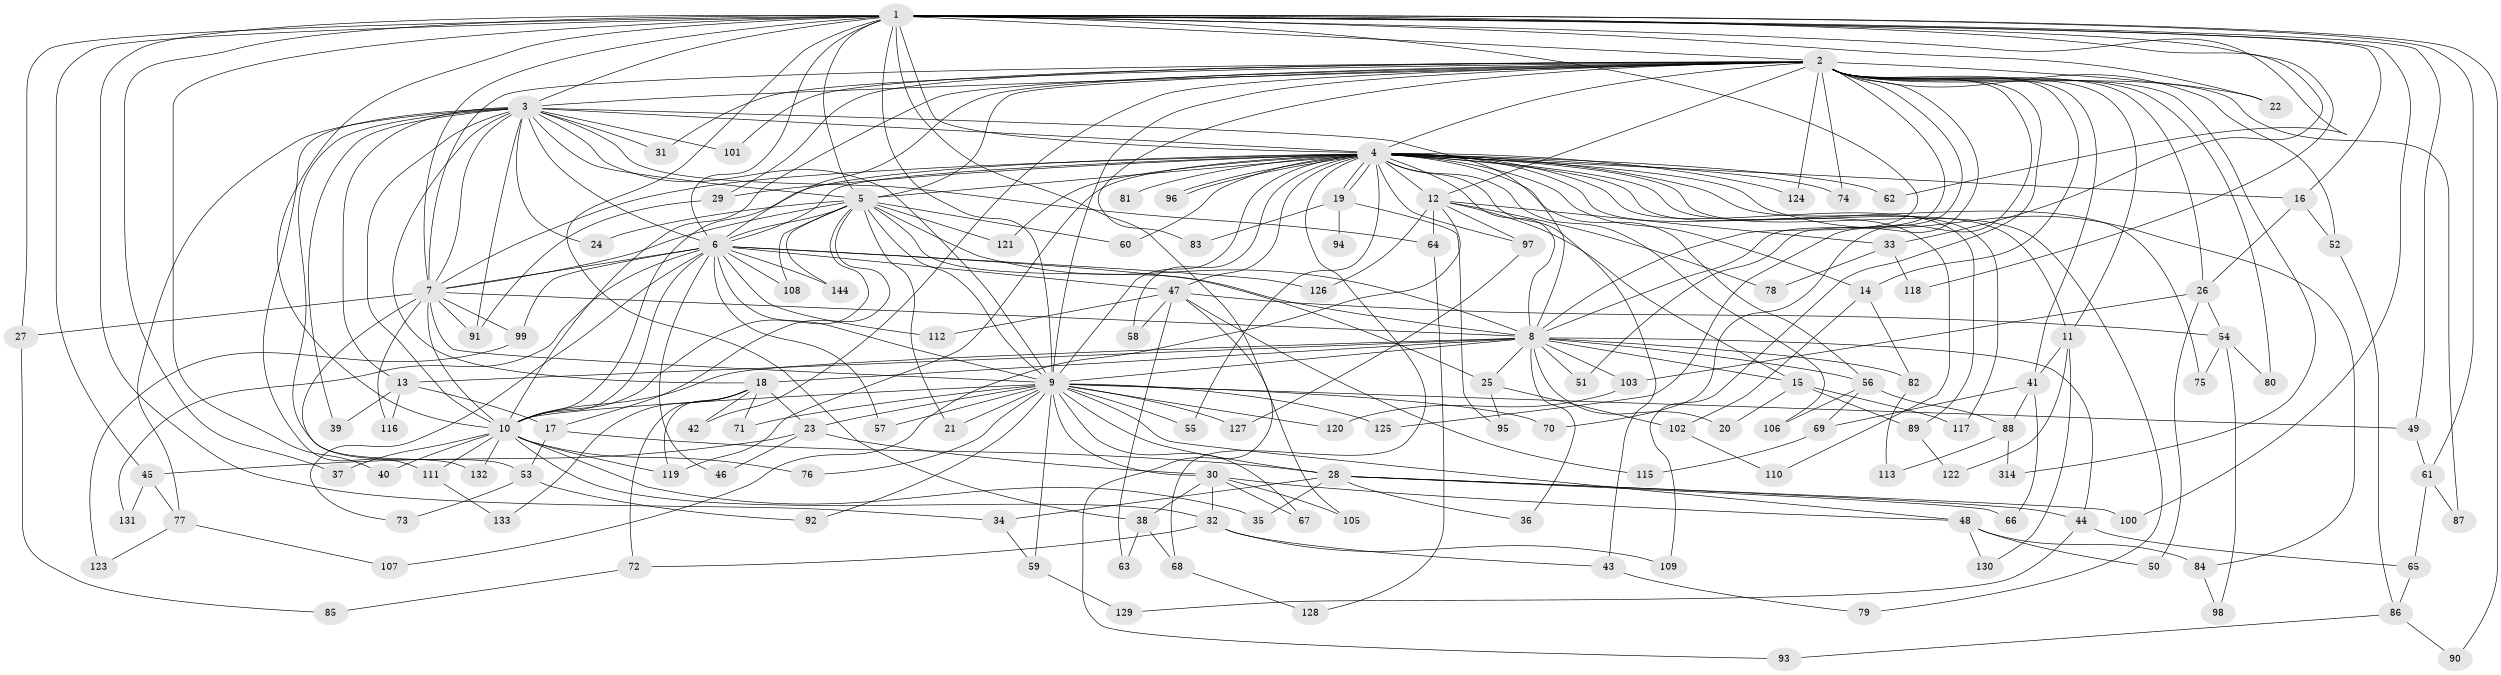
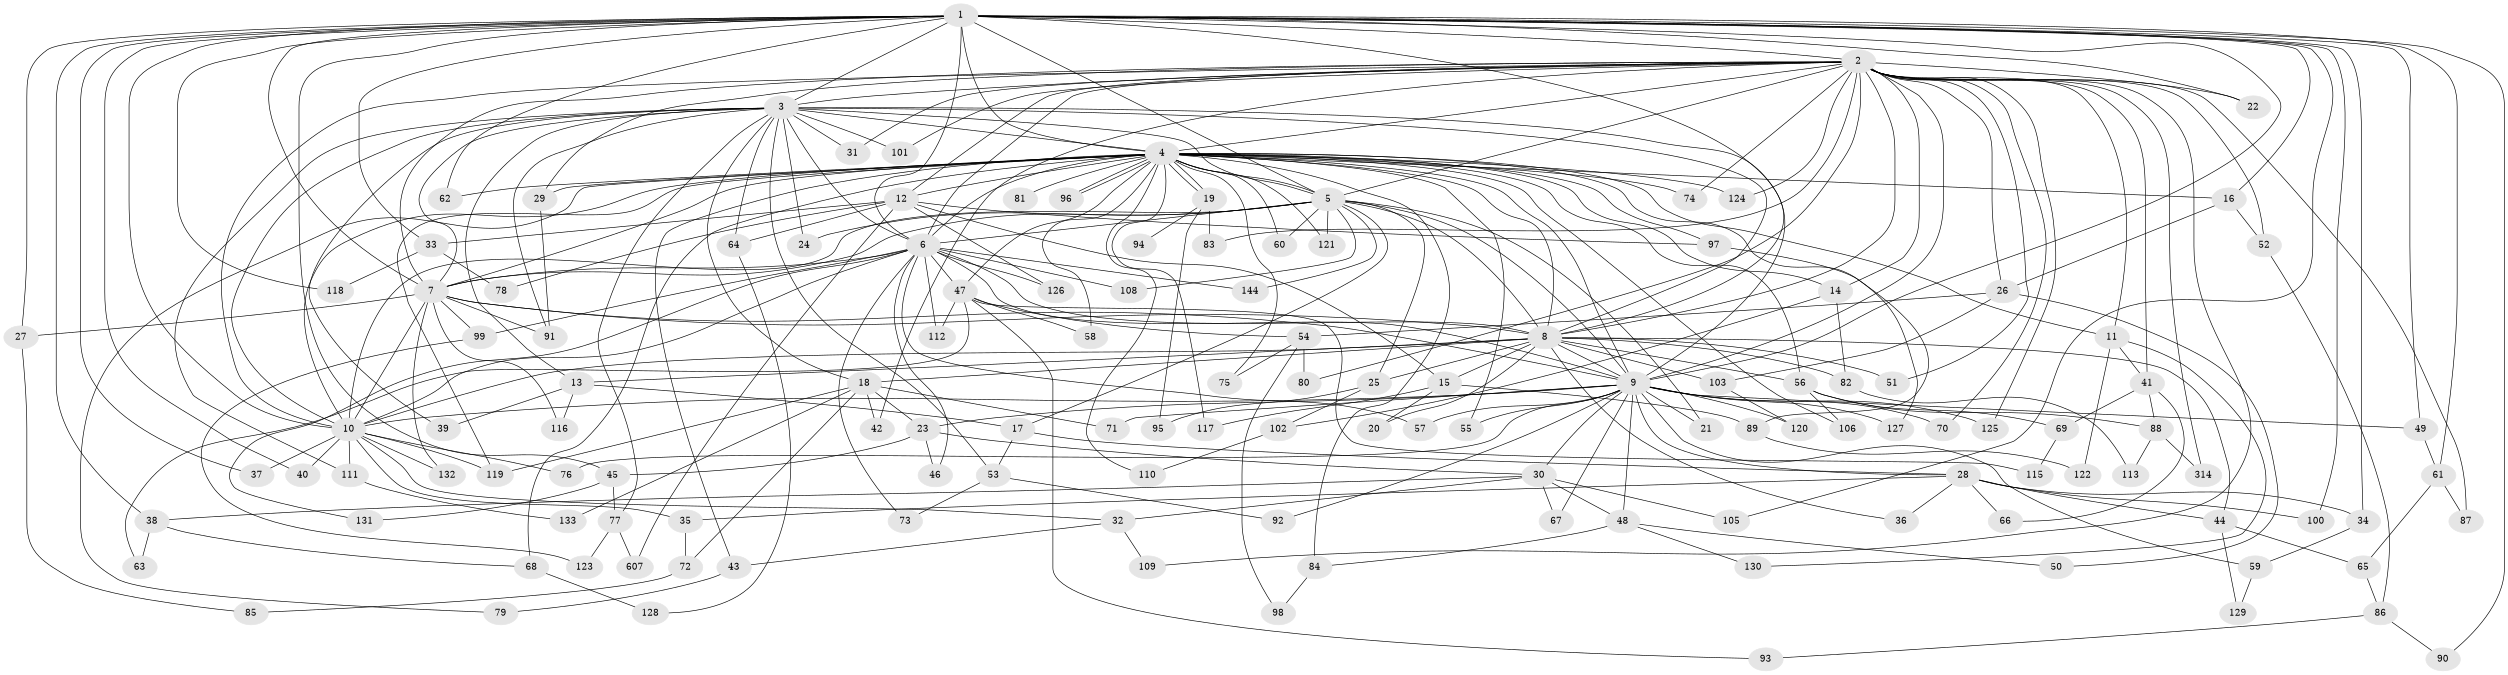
edge "32" -- "72": now "35" -- "72"
node "107": label "107" -> "607"
